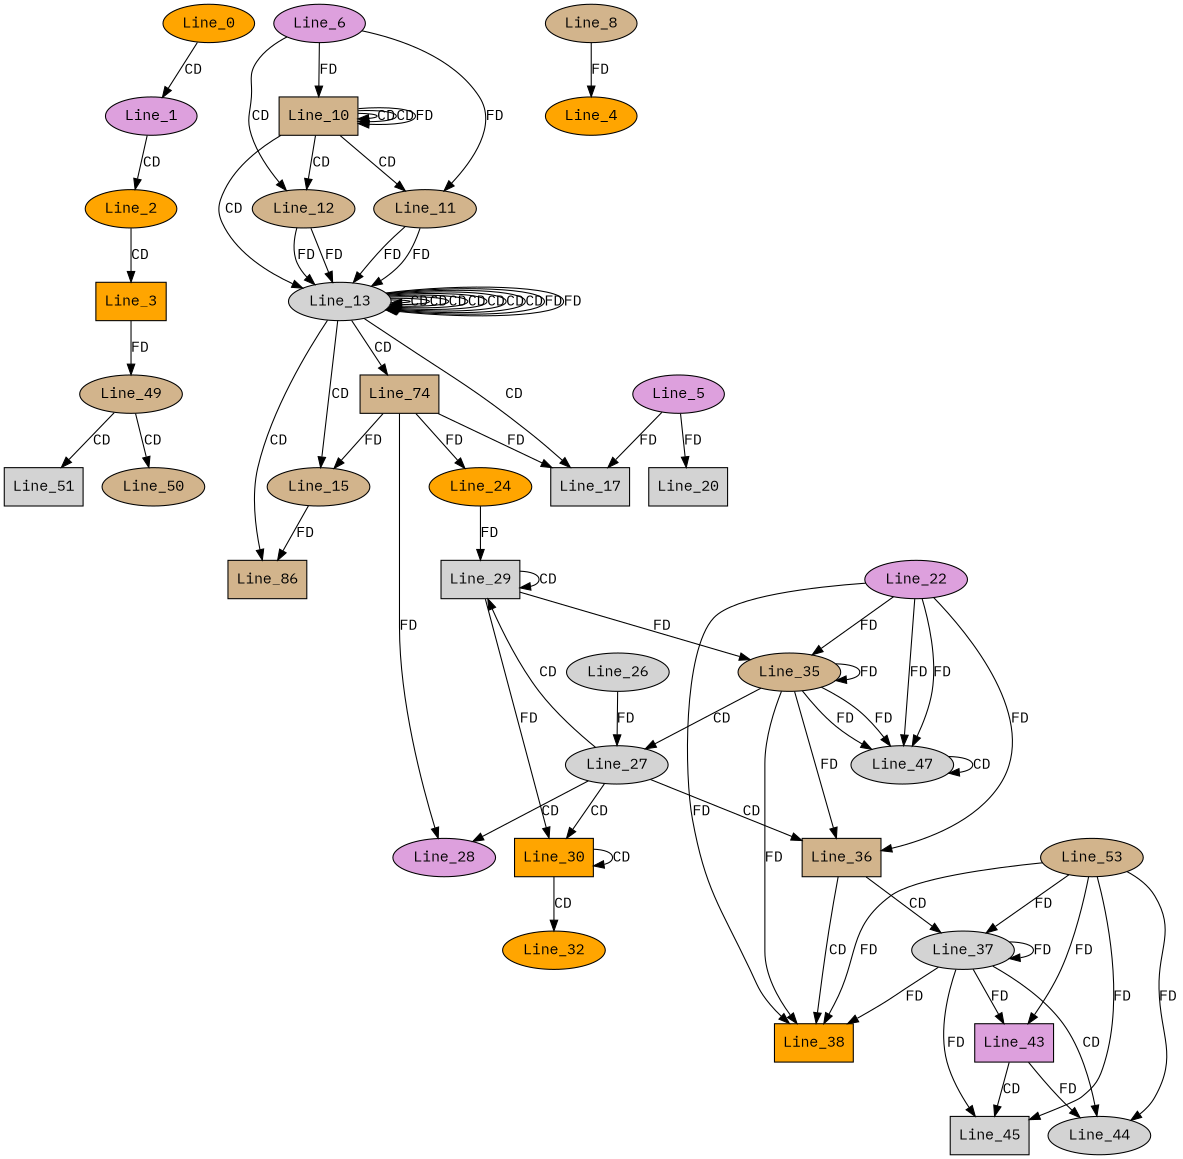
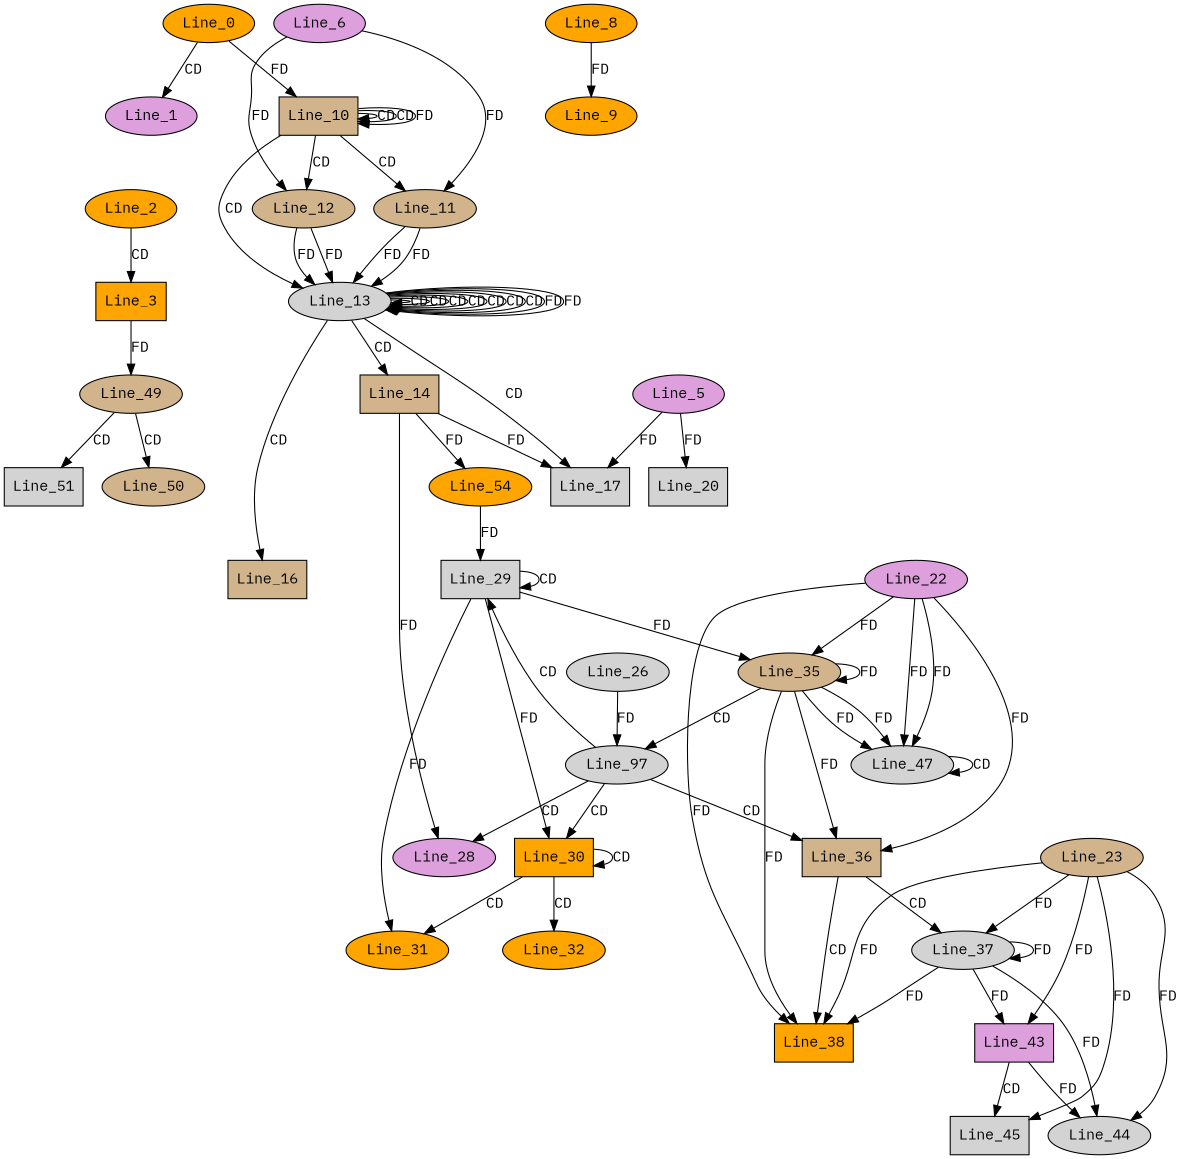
node "Line_8": fillcolor tan -> orange
edge "Line_6" -> "Line_10": now "Line_0" -> "Line_10"
edge "Line_6" -> "Line_12": label "CD" -> "FD"
node "Line_4": label "Line_4" -> "Line_9"
edge "Line_1" -> "Line_2": removed, label "CD"
node "Line_74": label "Line_74" -> "Line_14"
node "Line_15": removed
node "Line_24": label "Line_24" -> "Line_54"
node "Line_86": label "Line_86" -> "Line_16"
node "Line_27": label "Line_27" -> "Line_97"
node "Line_53": label "Line_53" -> "Line_23"
node "Line_31": added
edge "Line_37" -> "Line_45": removed, label "FD"
edge "Line_37" -> "Line_44": label "CD" -> "FD"
